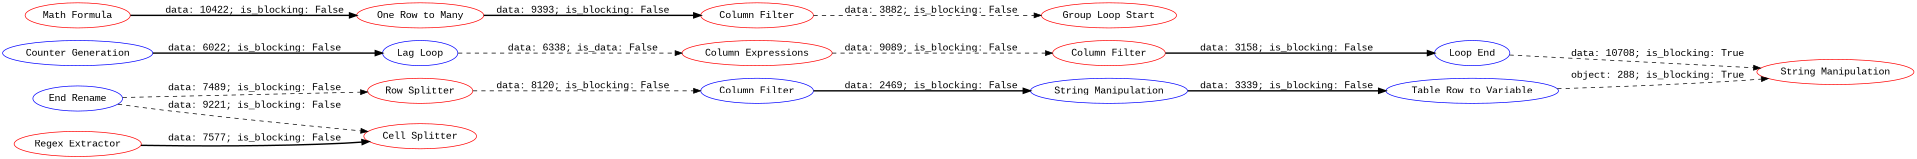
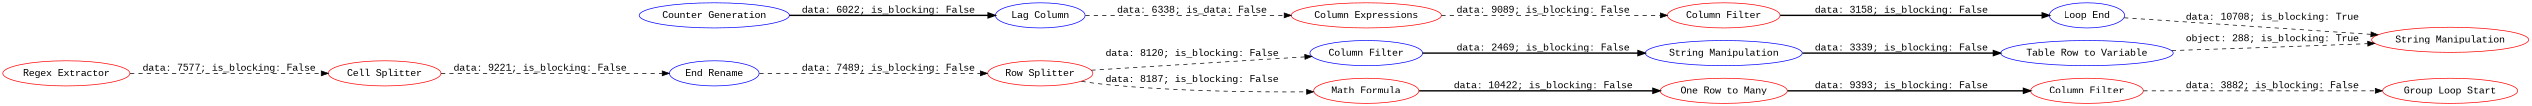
node "Lag Loop": label "Lag Loop" -> "Lag Column"
edge "Row Splitter" -> "Math Formula": added, label "data: 8187; is_blocking: False"
edge "End Rename" -> "Cell Splitter": reversed
edge "Regex Extractor" -> "Cell Splitter": style bold -> dashed
